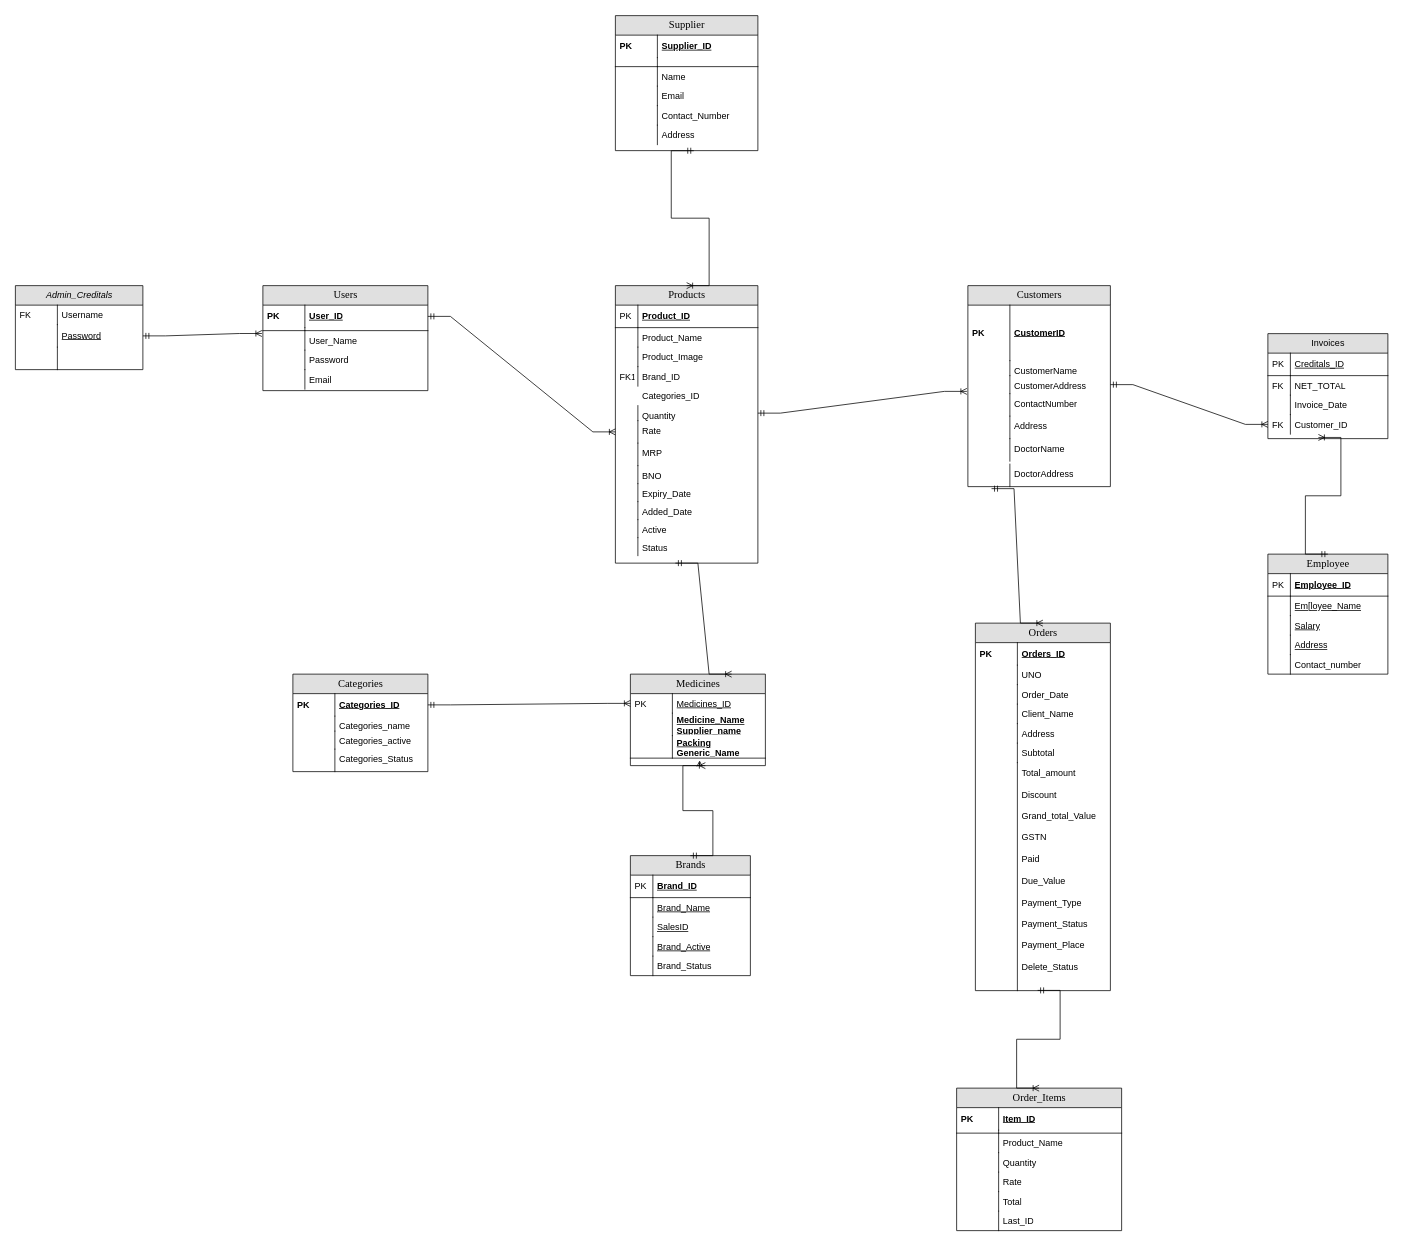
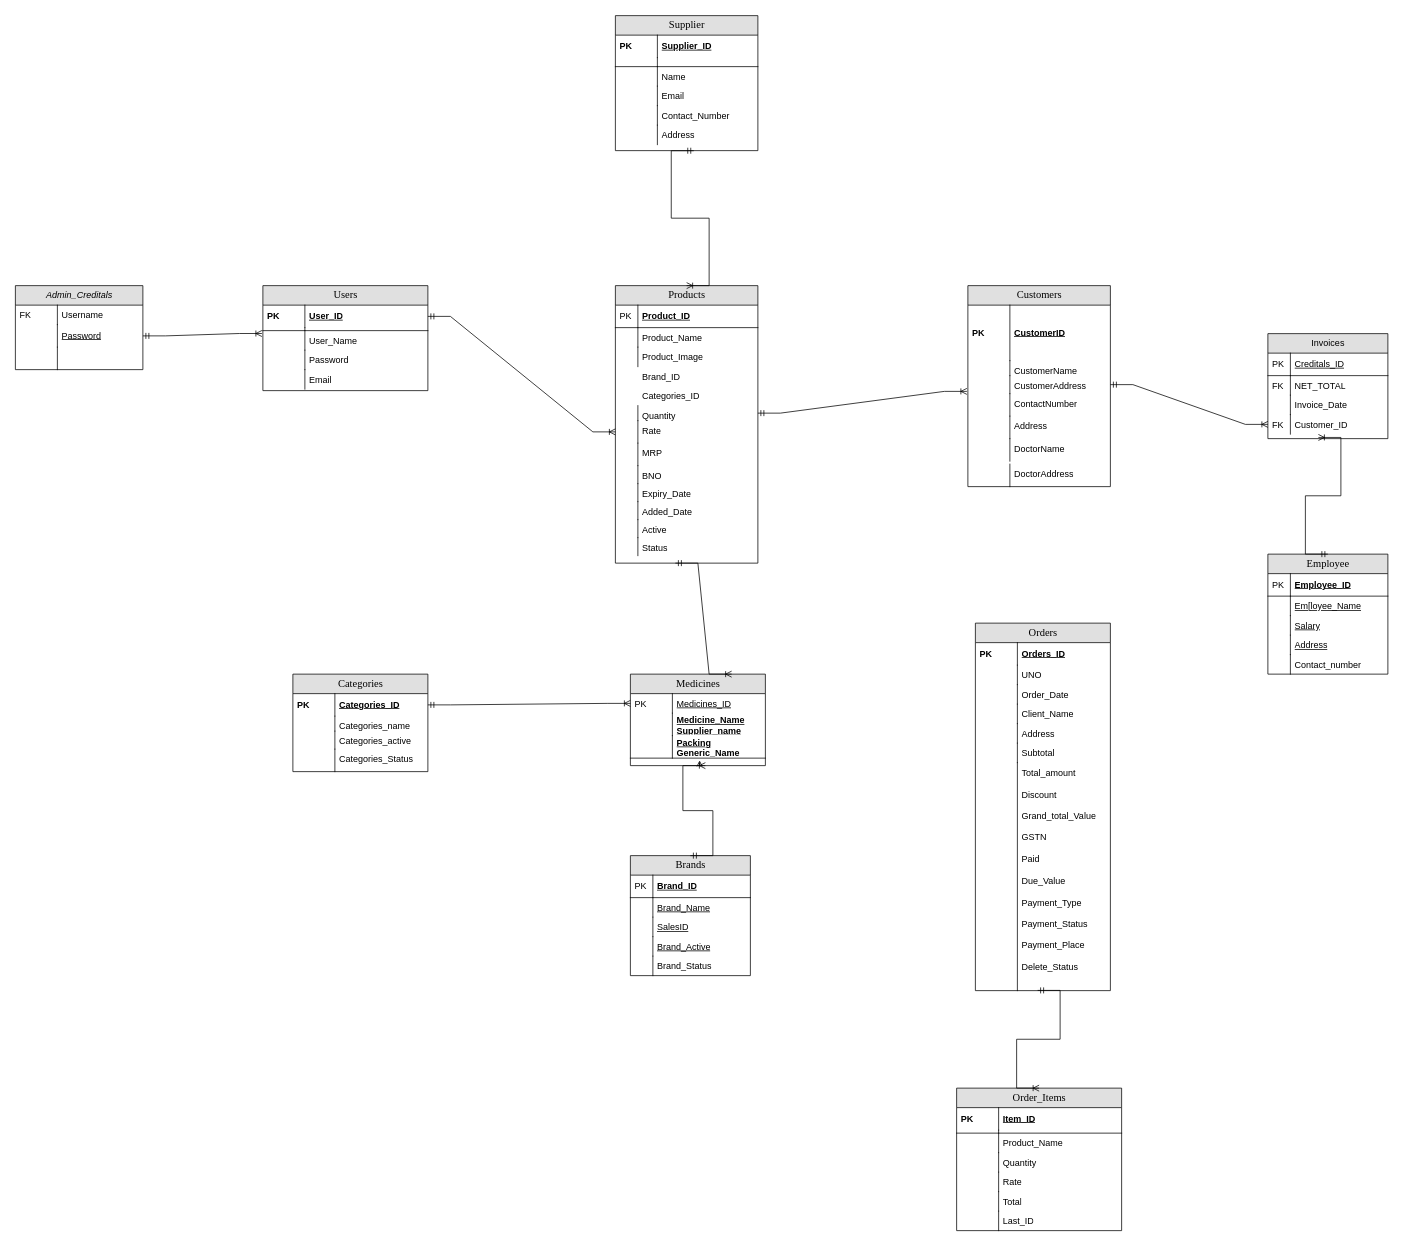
node "FK1": removed
edge "DoctorAddress" -- "Orders": removed
